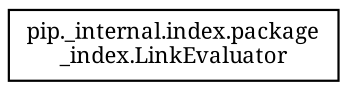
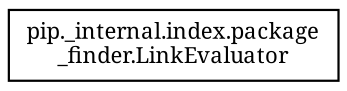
node "pip._internal.index.package _index.LinkEvaluator": label "pip._internal.index.package _index.LinkEvaluator" -> "pip._internal.index.package _finder.LinkEvaluator"
